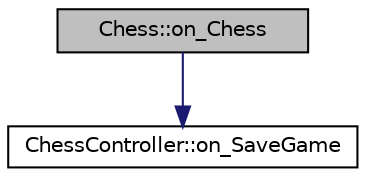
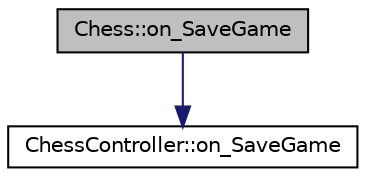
node "Chess::on_Chess": label "Chess::on_Chess" -> "Chess::on_SaveGame"
